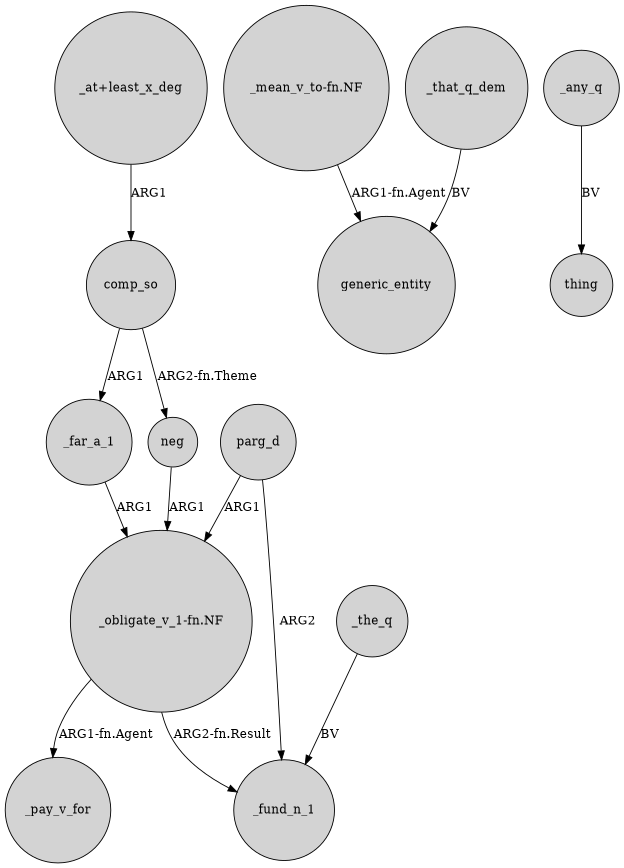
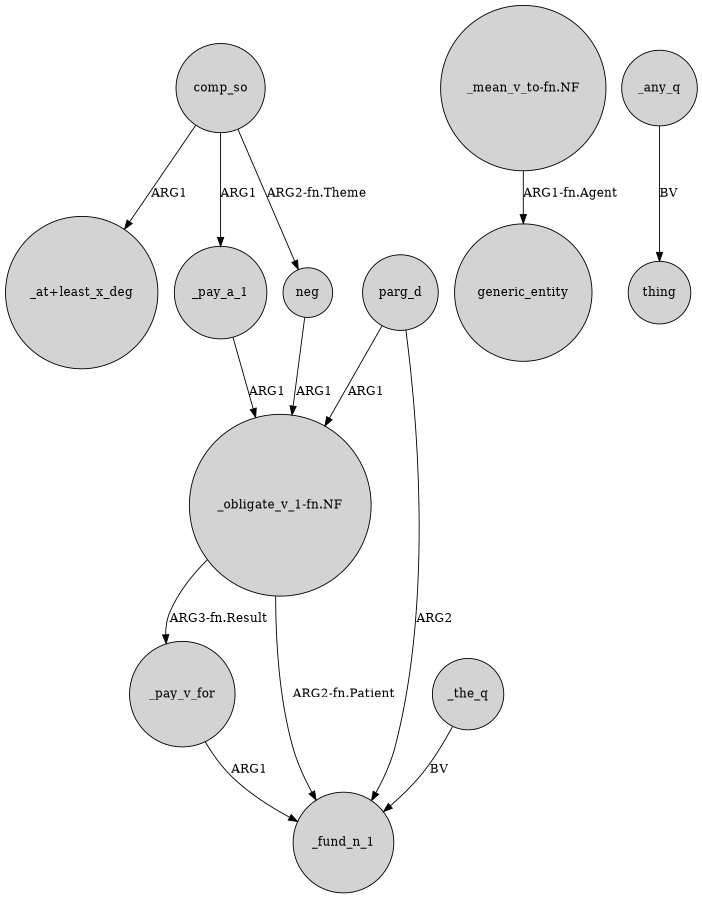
node "_that_q_dem": removed
edge "_at+least_x_deg" -> "comp_so": reversed
node "_far_a_1": label "_far_a_1" -> "_pay_a_1"
edge "_obligate_v_1-fn.NF" -> "_pay_v_for": label "ARG1-fn.Agent" -> "ARG3-fn.Result"
edge "_obligate_v_1-fn.NF" -> "_fund_n_1": label "ARG2-fn.Result" -> "ARG2-fn.Patient"
edge "_pay_v_for" -> "_fund_n_1": added, label "ARG1"
